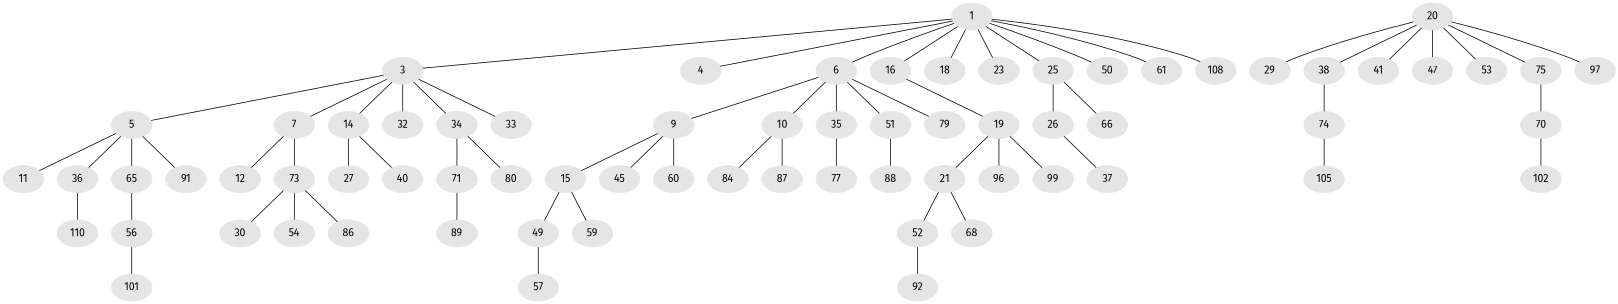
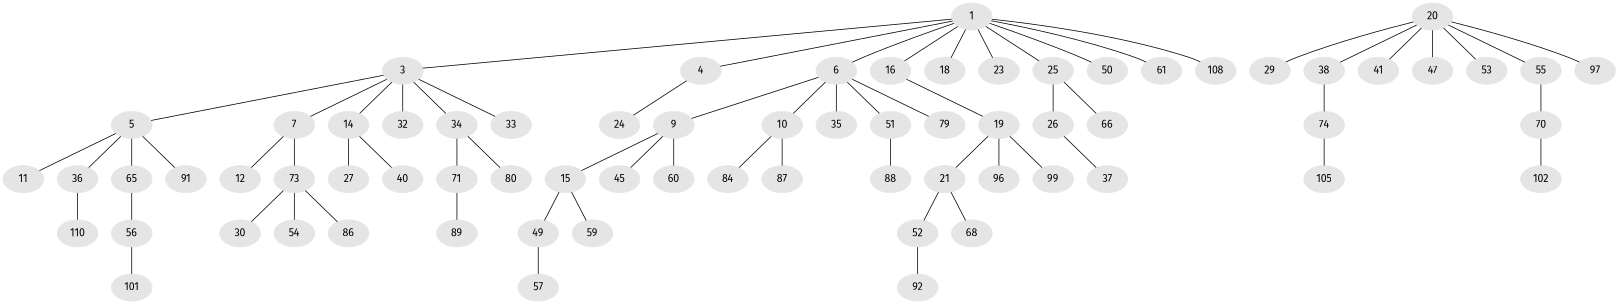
node "75": label "75" -> "55"
node "24": added
node "77": removed
